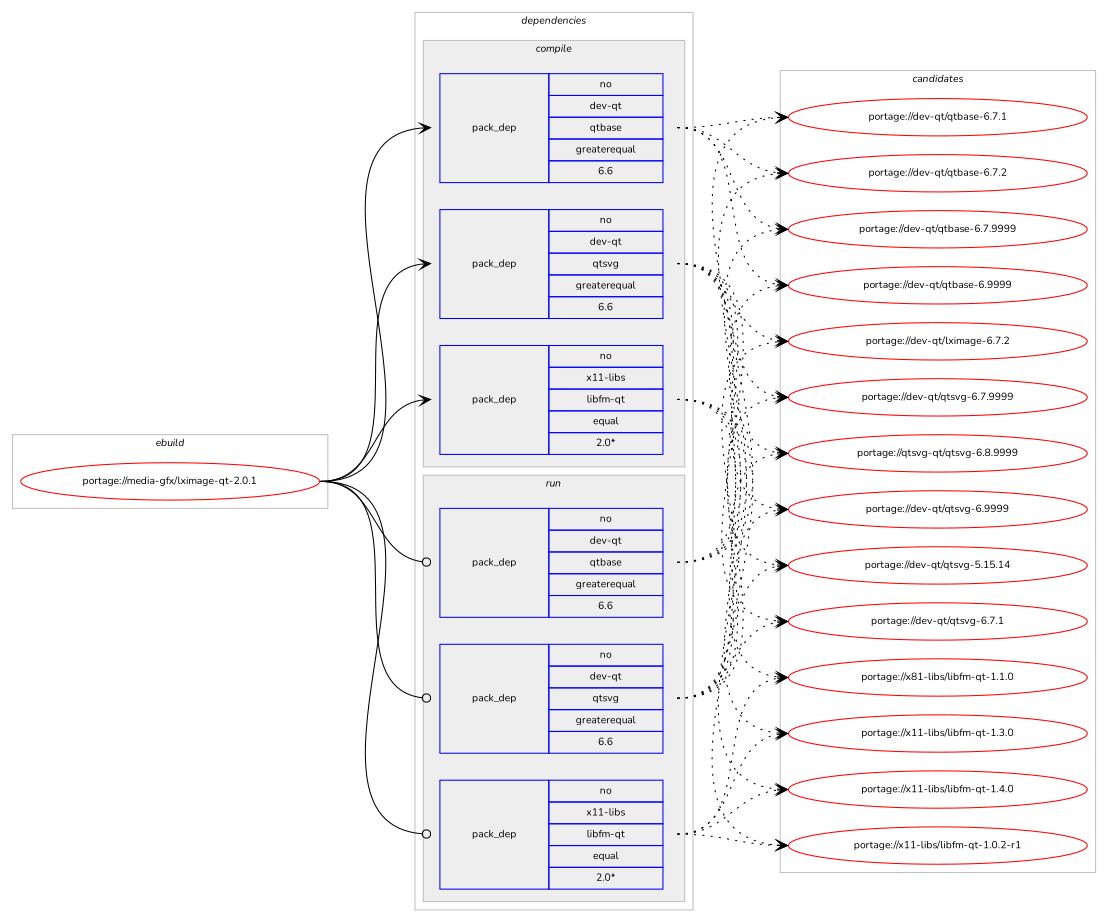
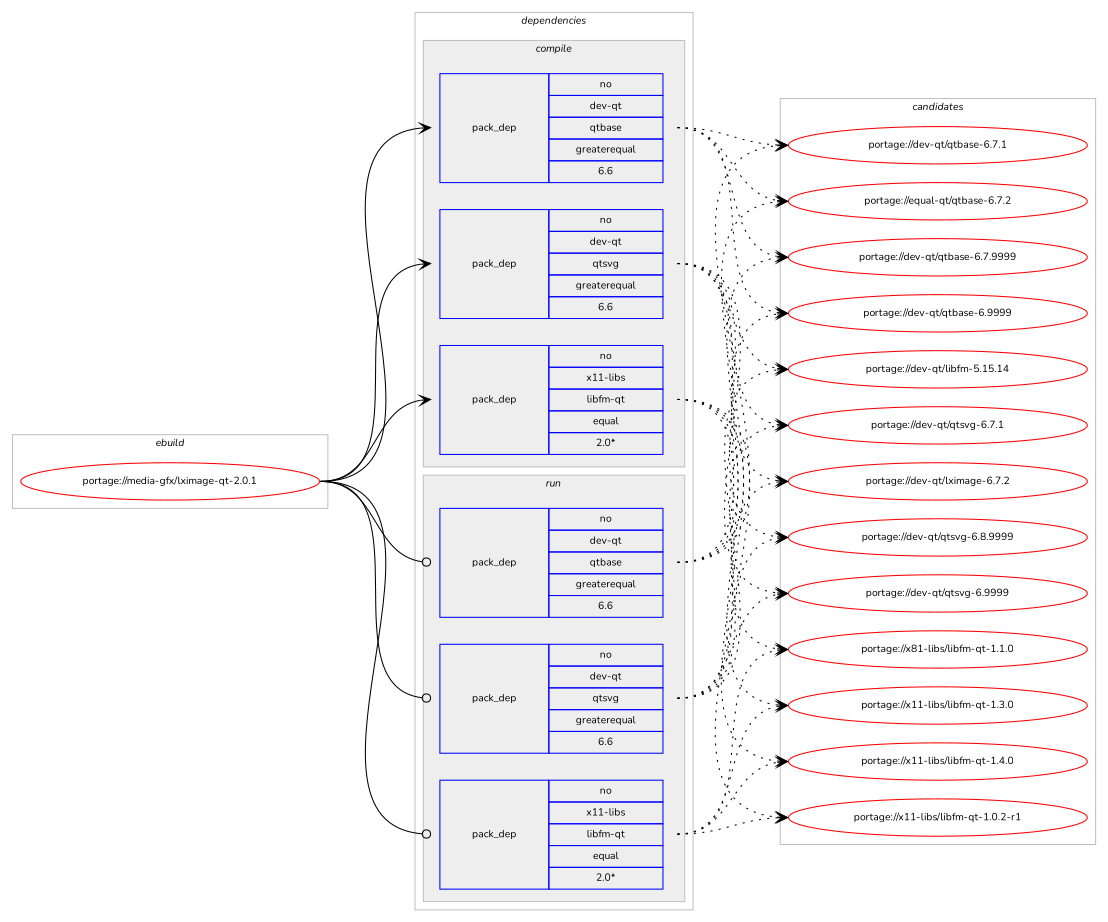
node "portage://dev-qt/qtbase-6.7.2": label "portage://dev-qt/qtbase-6.7.2" -> "portage://equal-qt/qtbase-6.7.2"
node "portage://dev-qt/qtsvg-6.7.9999": removed
node "portage://qtsvg-qt/qtsvg-6.8.9999": label "portage://qtsvg-qt/qtsvg-6.8.9999" -> "portage://dev-qt/qtsvg-6.8.9999"
node "portage://dev-qt/qtsvg-5.15.14": label "portage://dev-qt/qtsvg-5.15.14" -> "portage://dev-qt/libfm-5.15.14"
